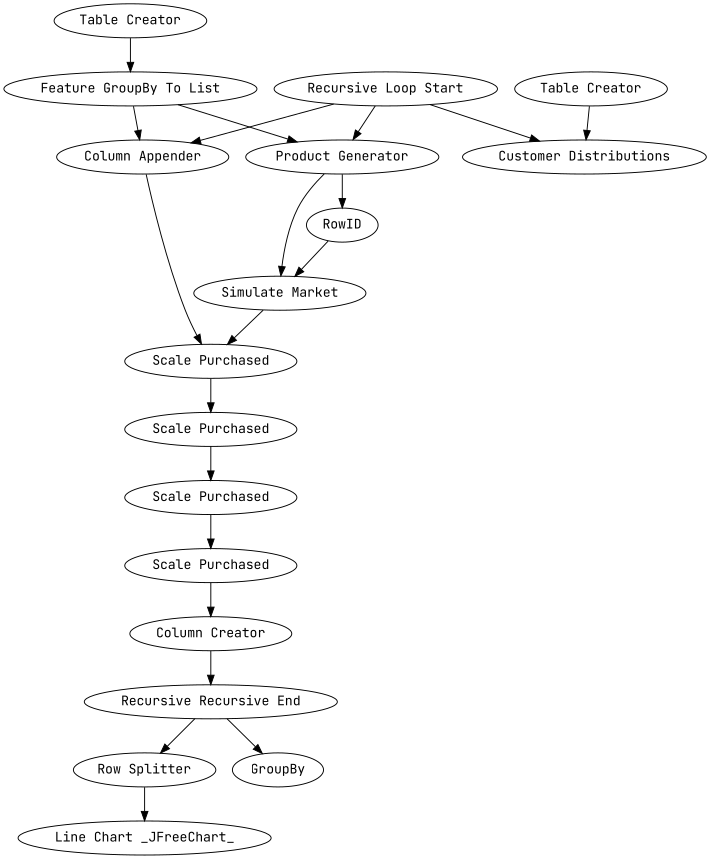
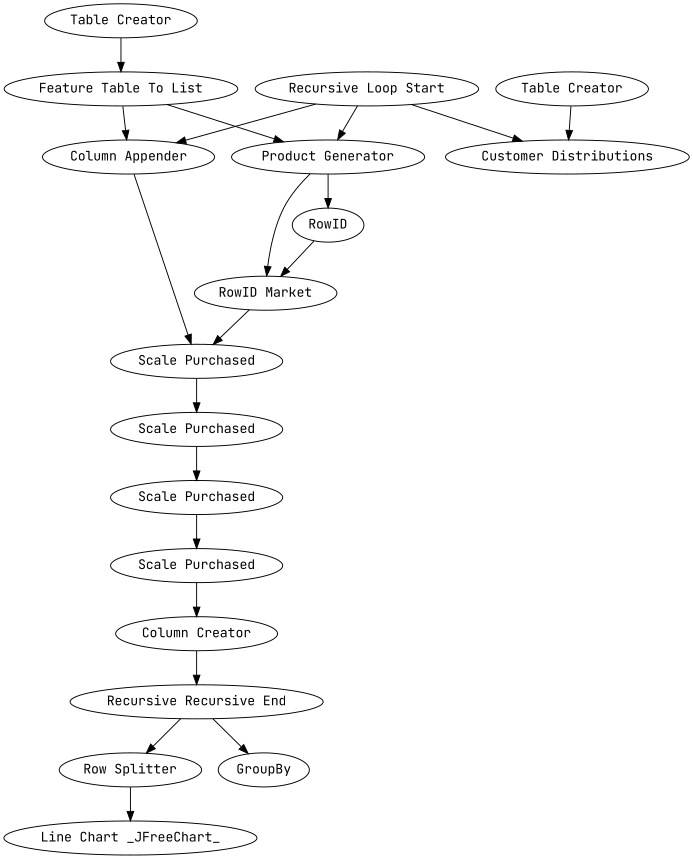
node "Feature GroupBy To List": label "Feature GroupBy To List" -> "Feature Table To List"
node "Simulate Market": label "Simulate Market" -> "RowID Market"
